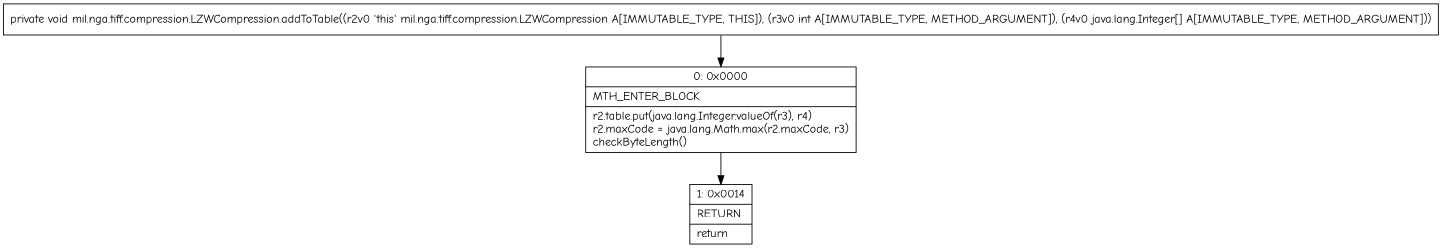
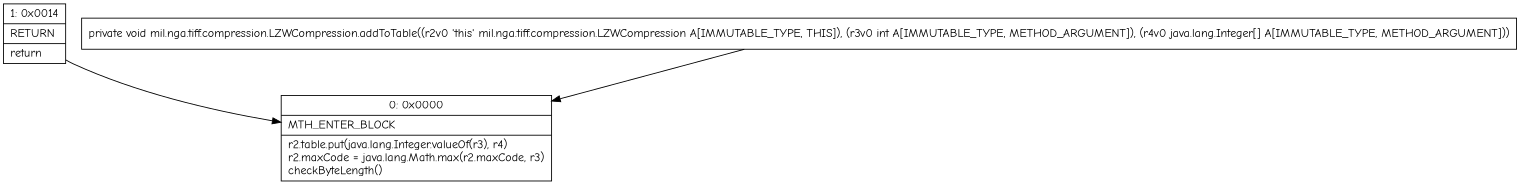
edge "0: 0x0000" -> "1: 0x0014": reversed
